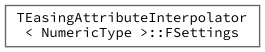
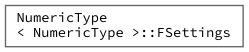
node "TEasingAttributeInterpolator < NumericType >::FSettings": label "TEasingAttributeInterpolator < NumericType >::FSettings" -> "NumericType < NumericType >::FSettings"
